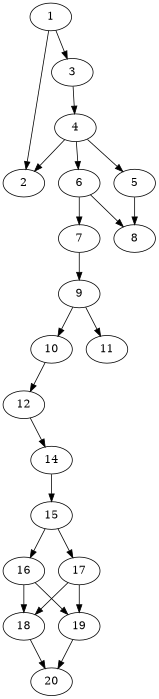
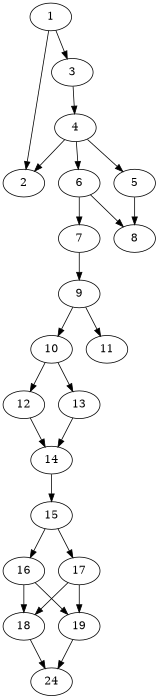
node "13": added
node "20": label "20" -> "24"
